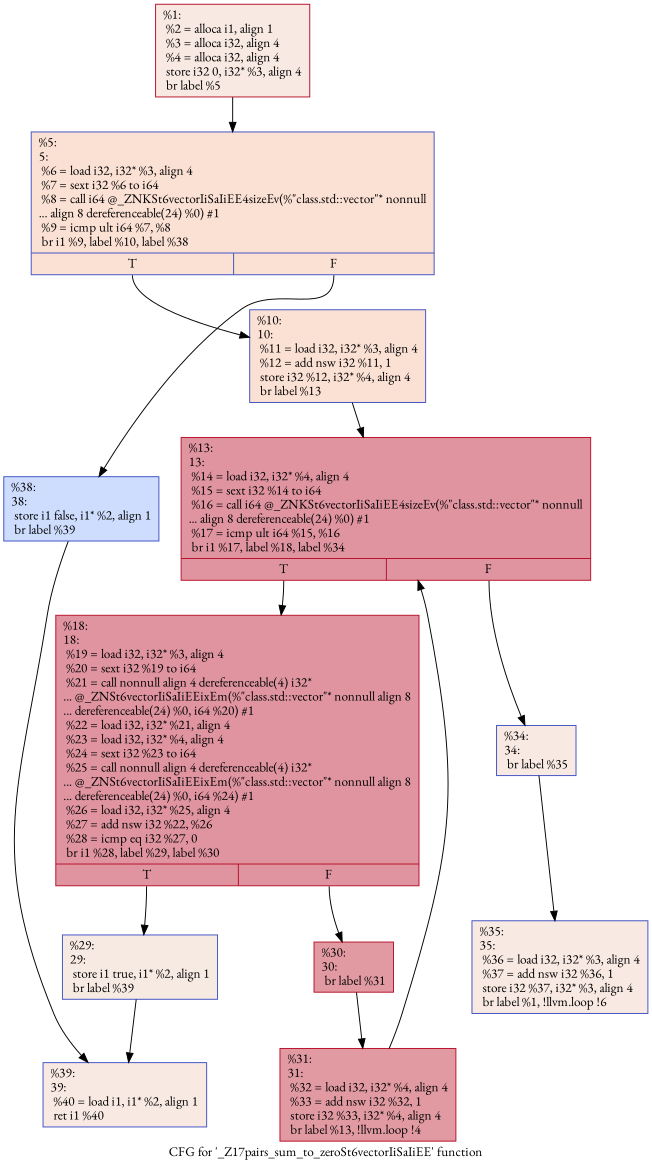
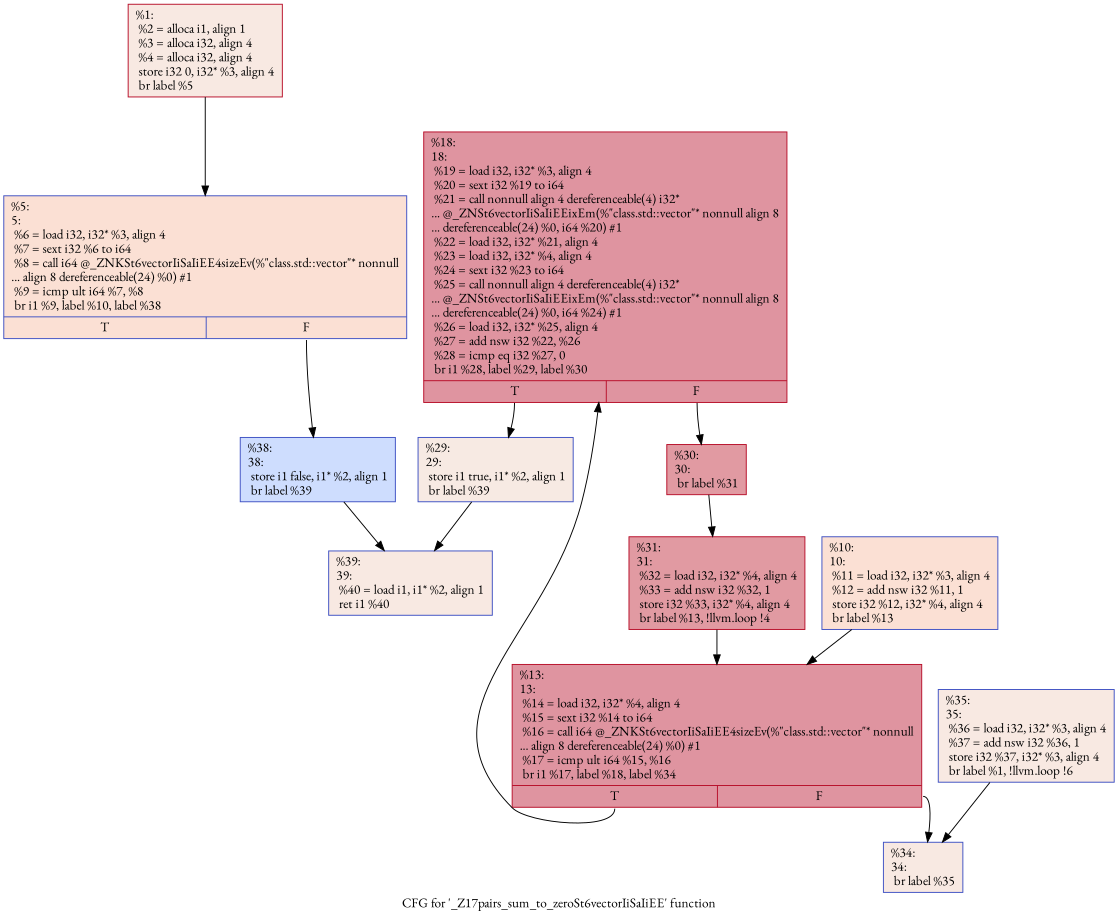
edge "%5:" -> "%10:": removed
edge "%34:" -> "%35:": reversed
